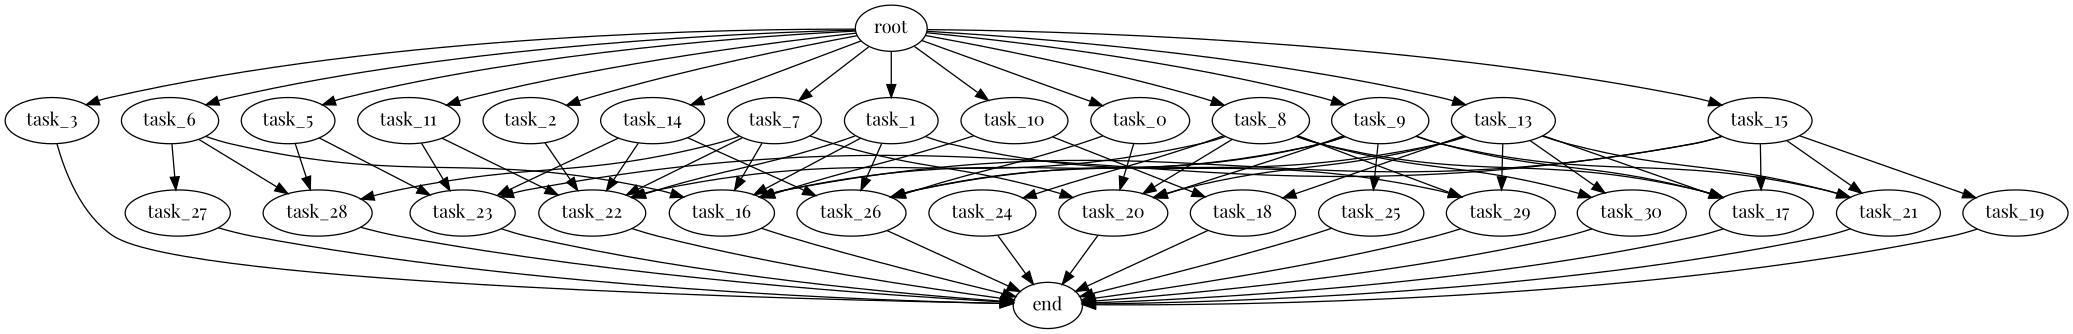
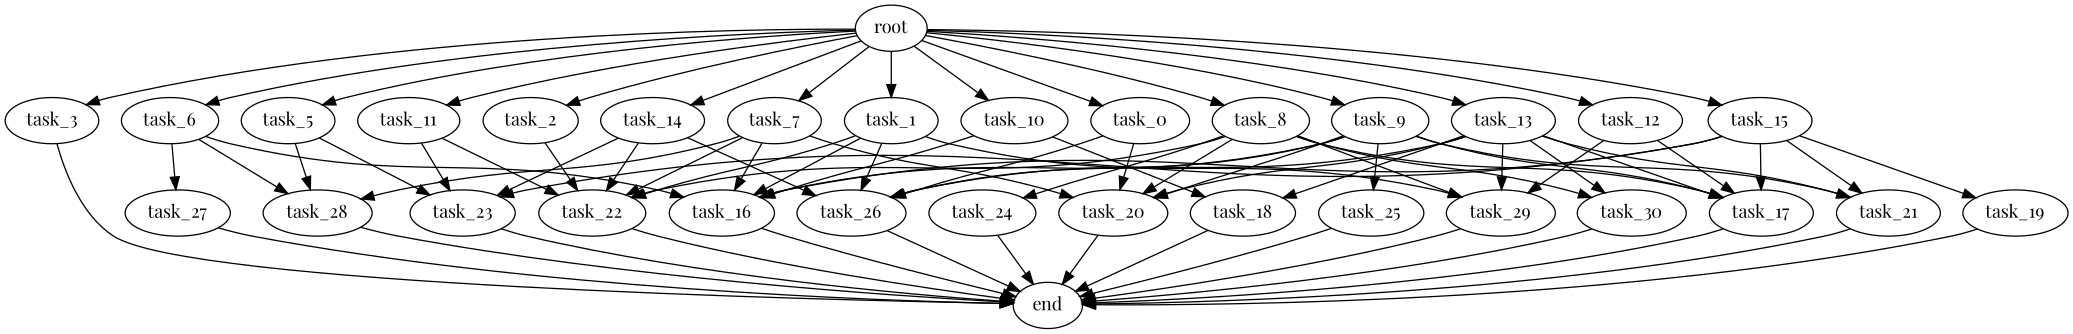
node "task_12": added
